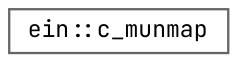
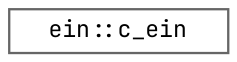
node "ein::c_munmap": label "ein::c_munmap" -> "ein::c_ein"
